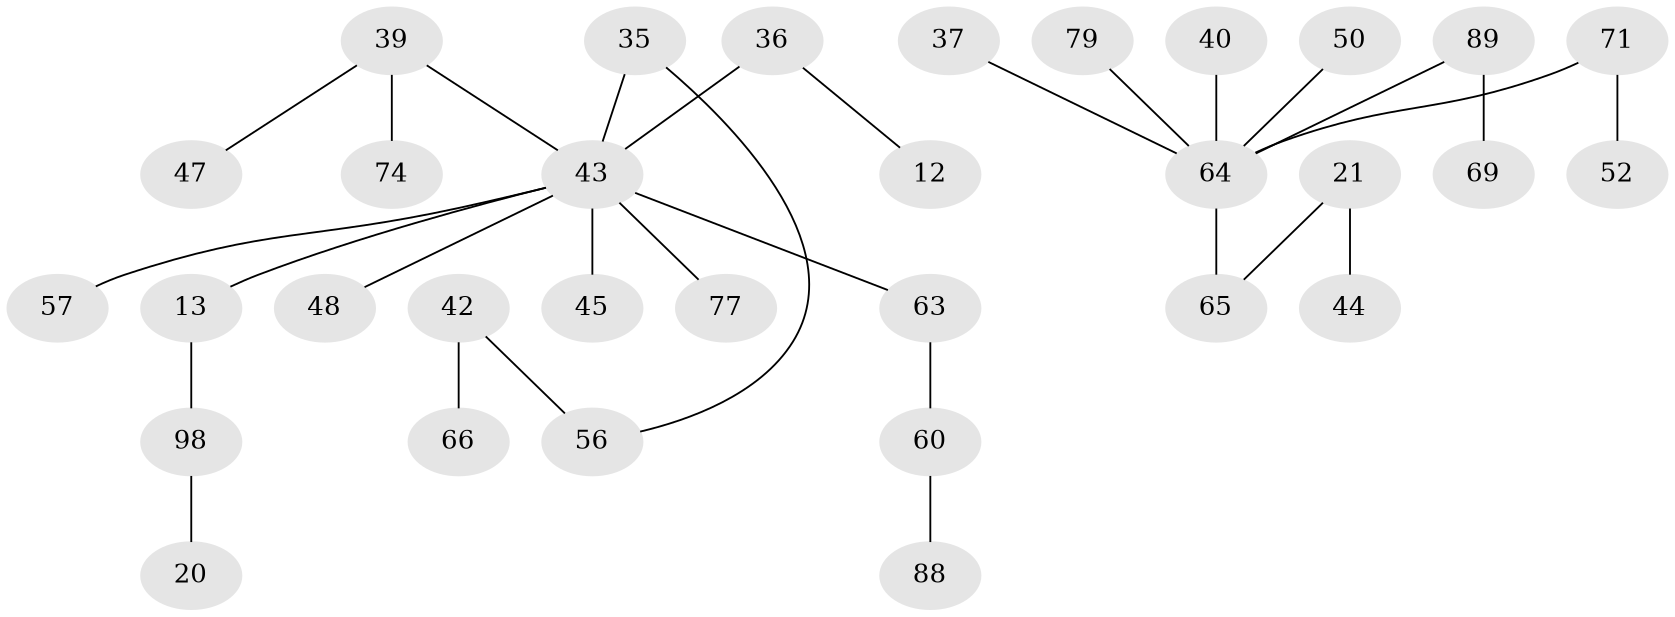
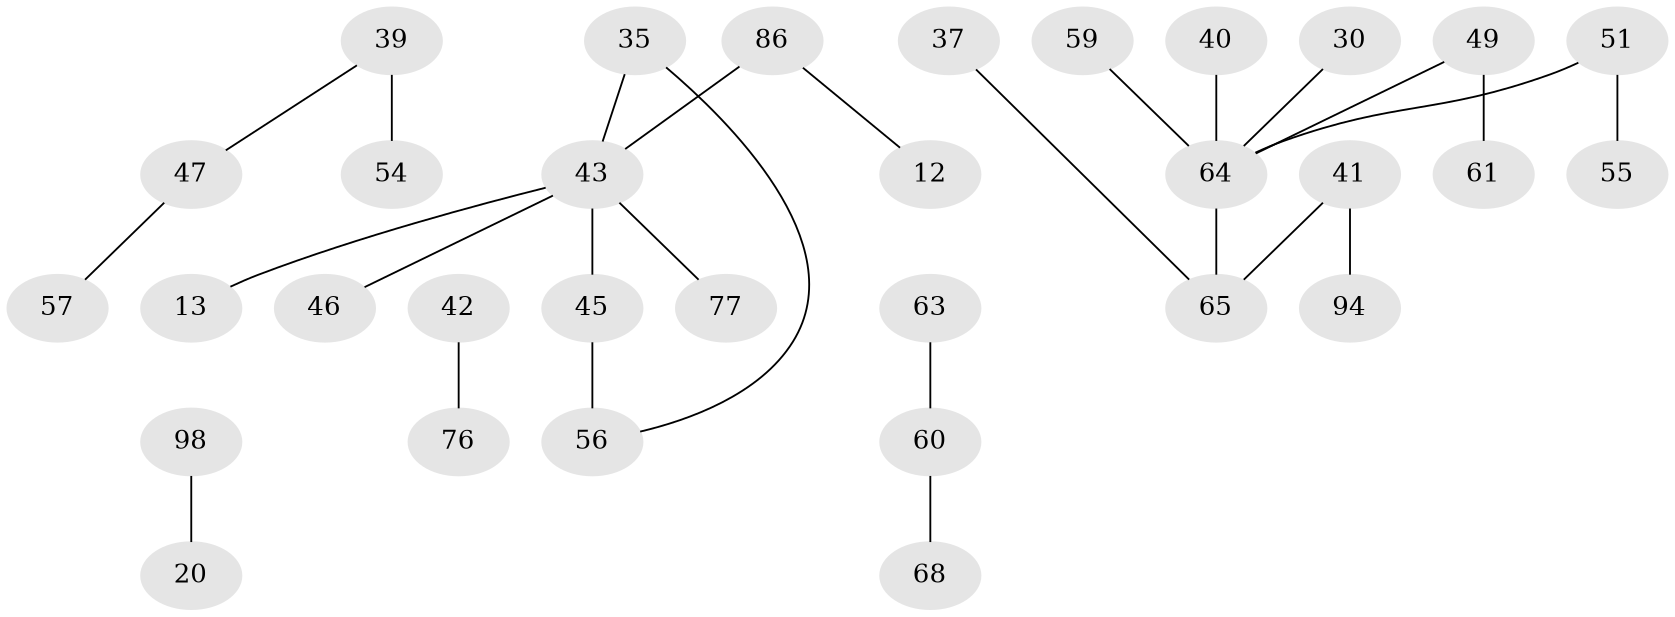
node "36": label "36" -> "86"
node "79": label "79" -> "59"
node "50": label "50" -> "30"
node "89": label "89" -> "49"
node "71": label "71" -> "51"
edge "39" -- "43": removed
edge "37" -- "64": now "37" -- "65"
node "74": label "74" -> "54"
node "21": label "21" -> "41"
node "69": label "69" -> "61"
node "52": label "52" -> "55"
edge "43" -- "57": now "47" -- "57"
edge "43" -- "63": removed
node "48": label "48" -> "46"
node "44": label "44" -> "94"
edge "13" -- "98": removed
edge "42" -- "56": now "45" -- "56"
node "66": label "66" -> "76"
node "88": label "88" -> "68"
